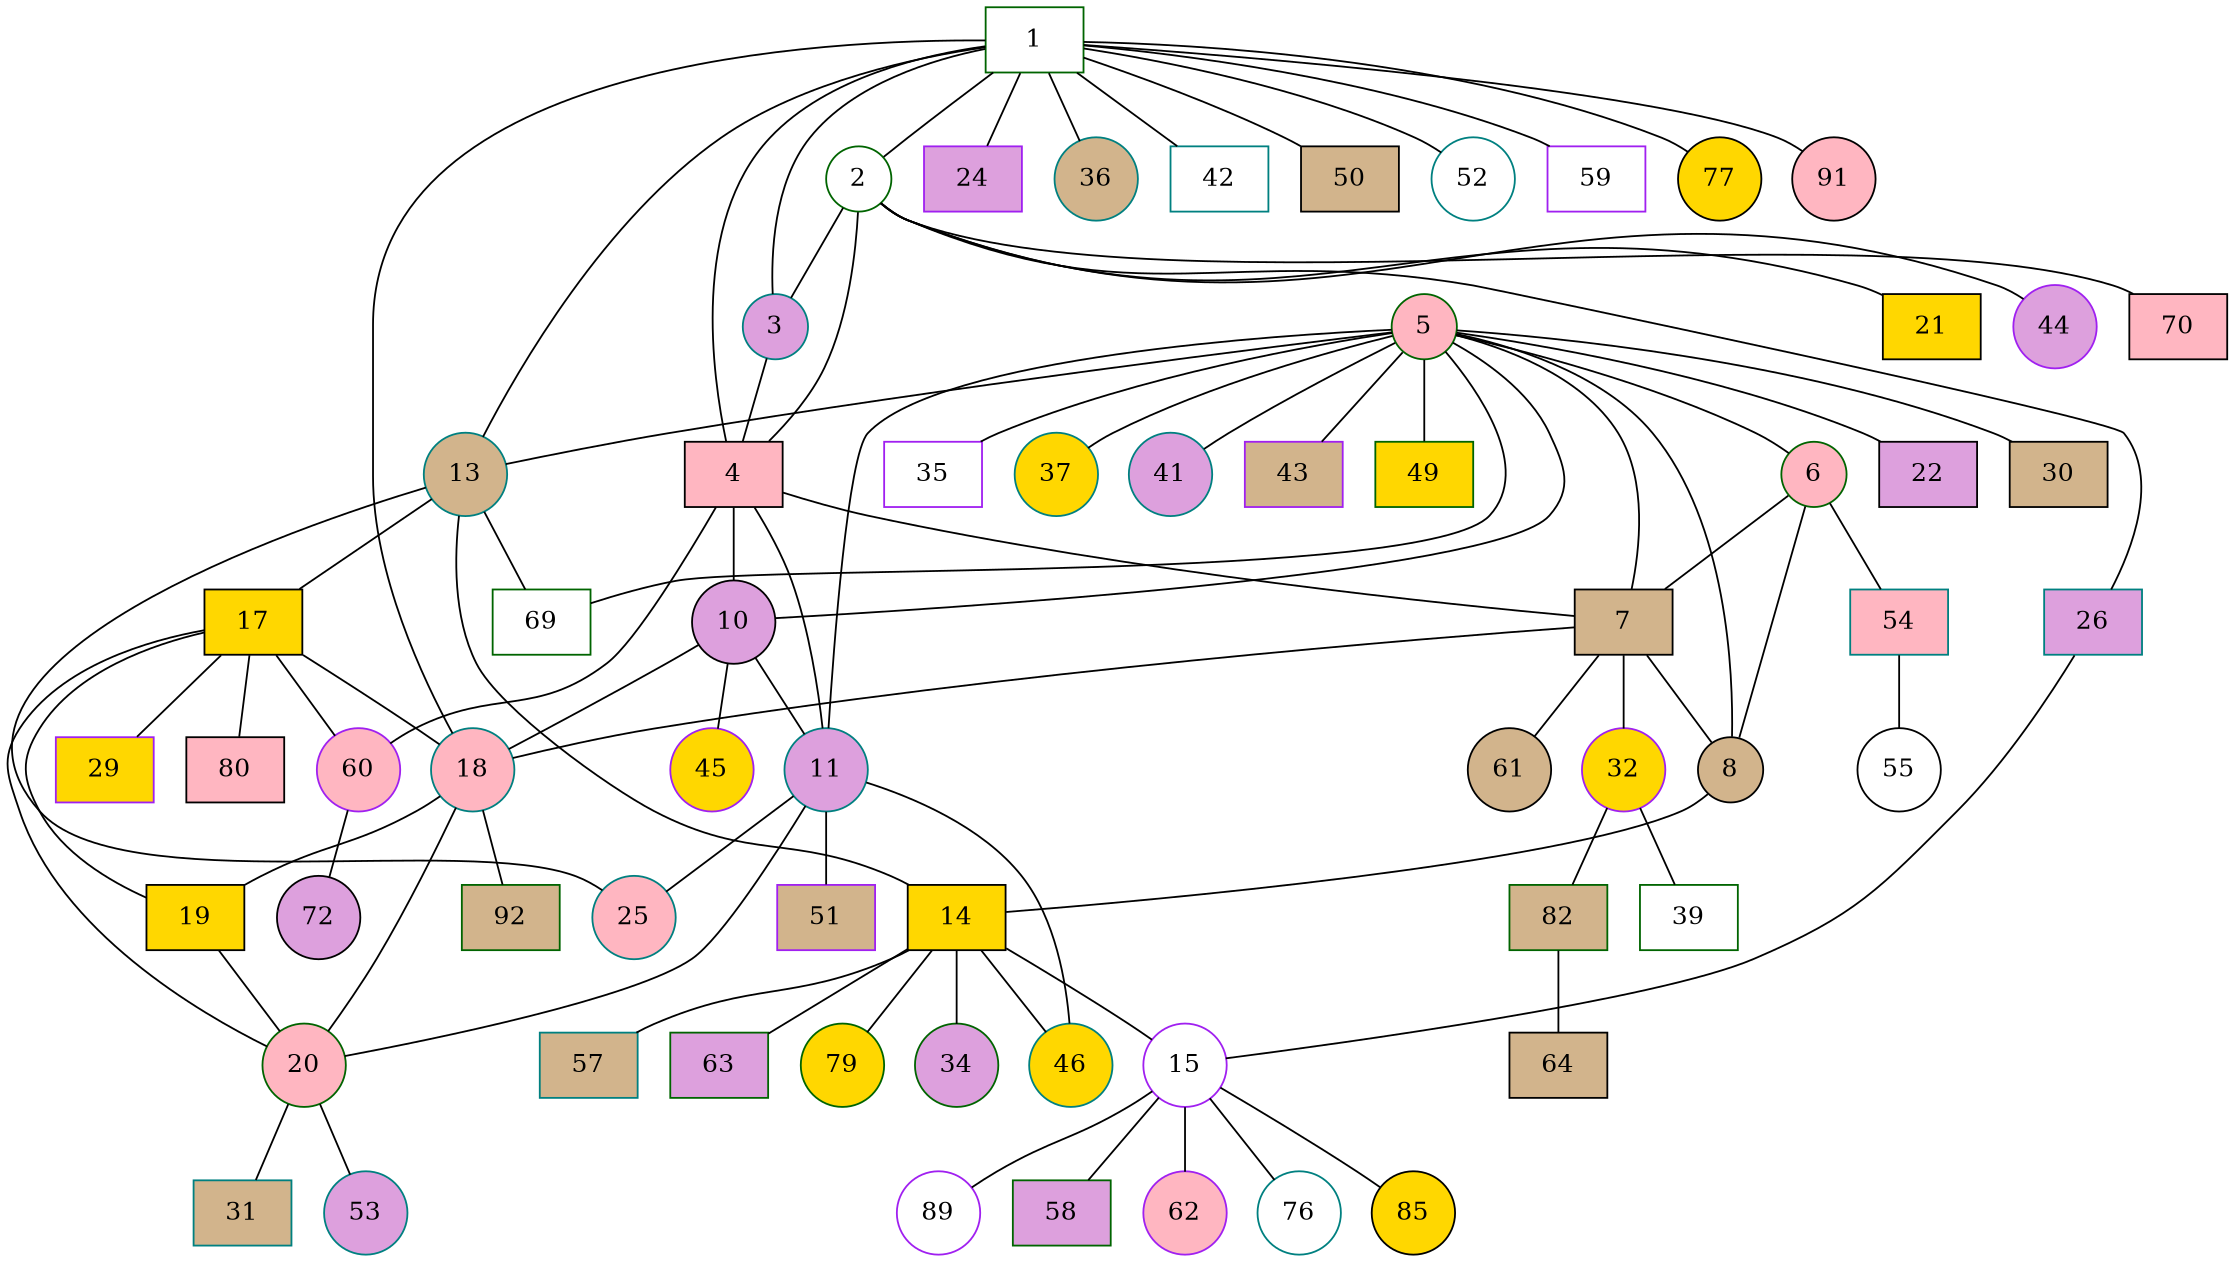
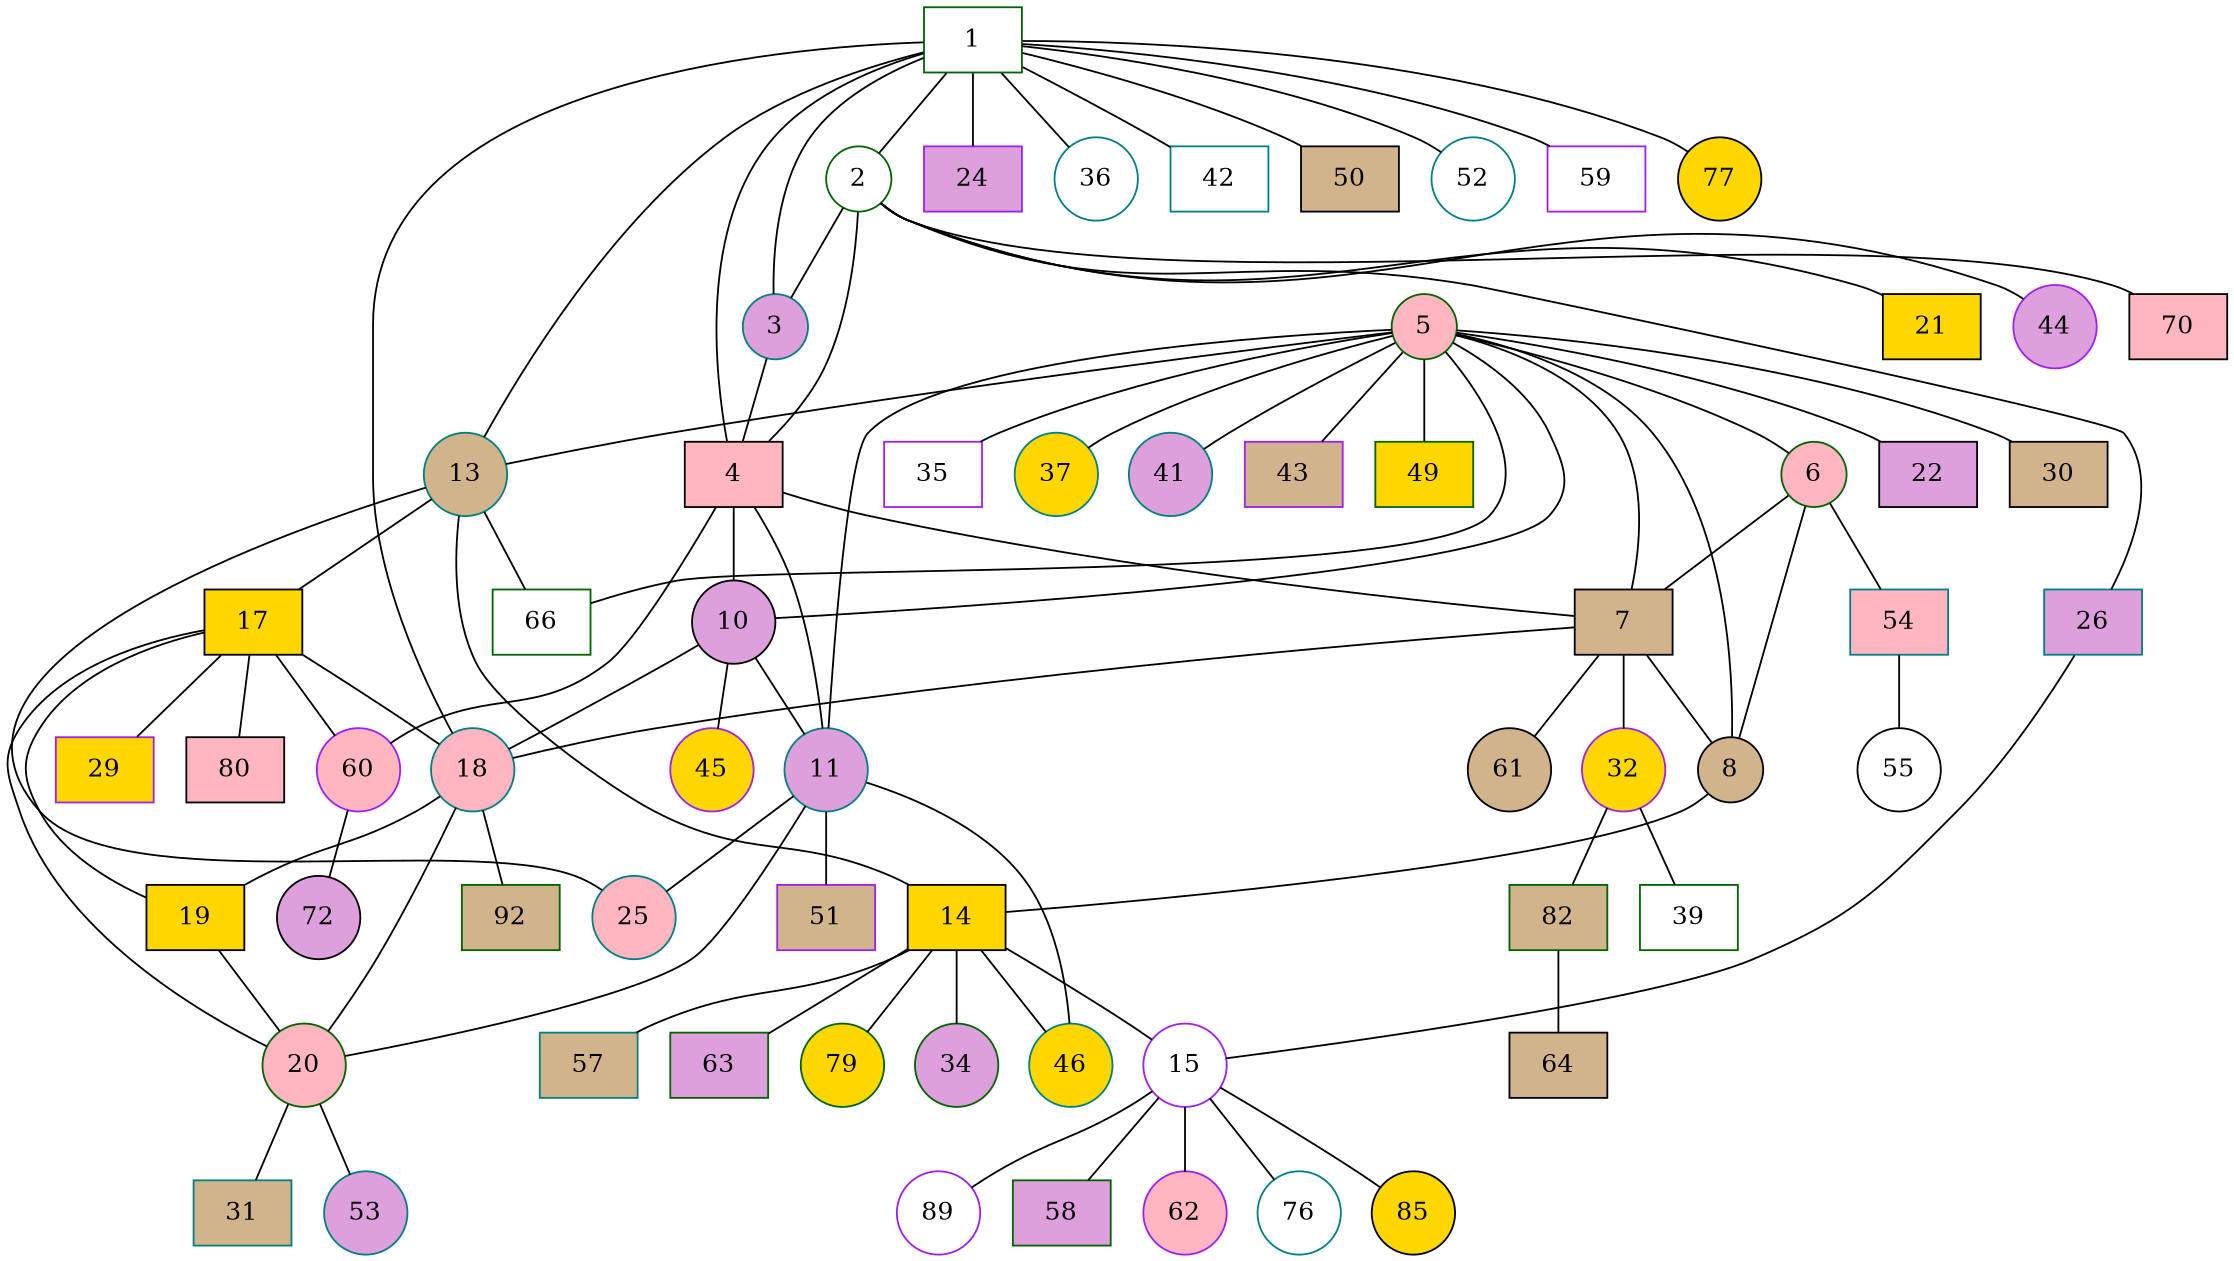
node "36": fillcolor tan -> white
node "91": removed
node "69": label "69" -> "66"
